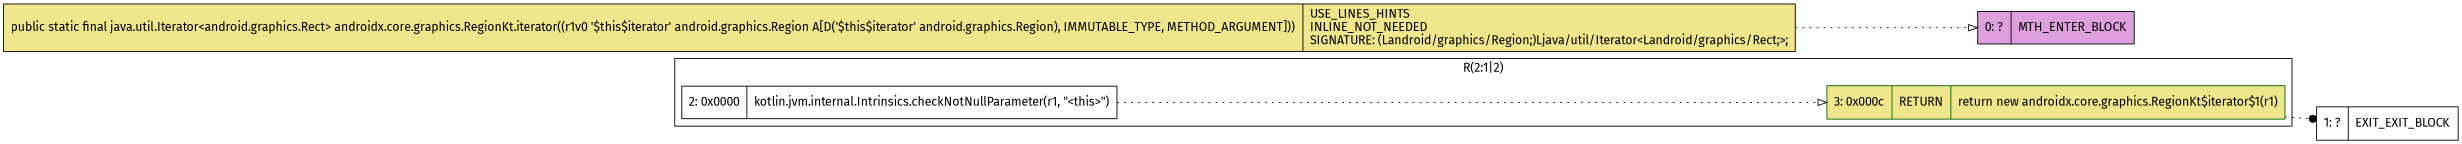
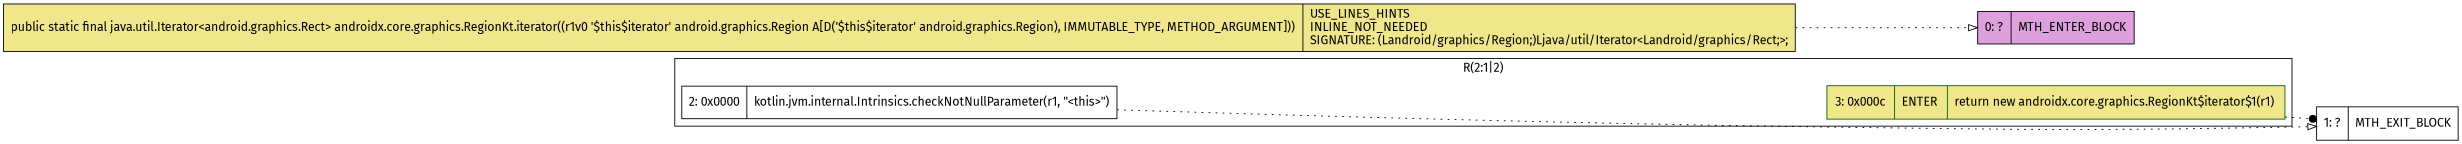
edge "2: 0x0000" -> "3: 0x000c": now "2: 0x0000" -> "1: ?"
node "3: 0x000c": text "RETURN" -> "ENTER"
node "1: ?": text "EXIT_EXIT_BLOCK" -> "MTH_EXIT_BLOCK"
